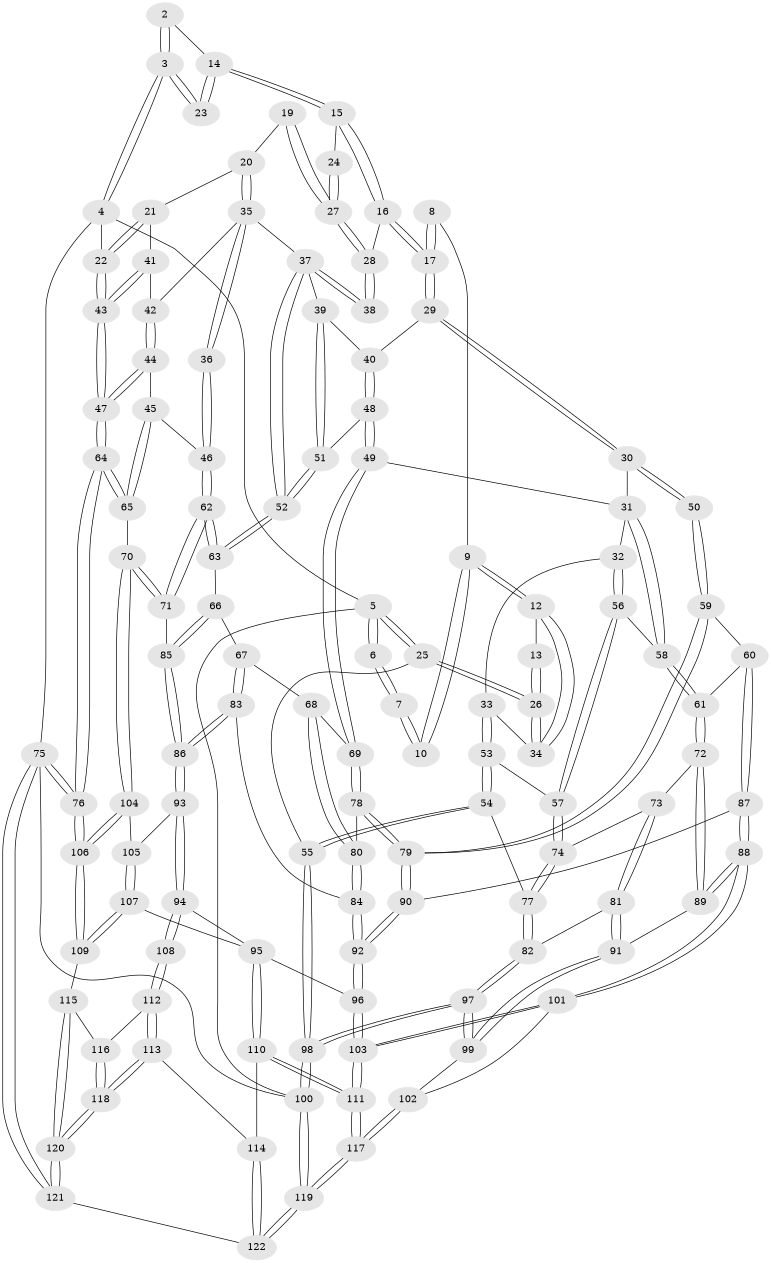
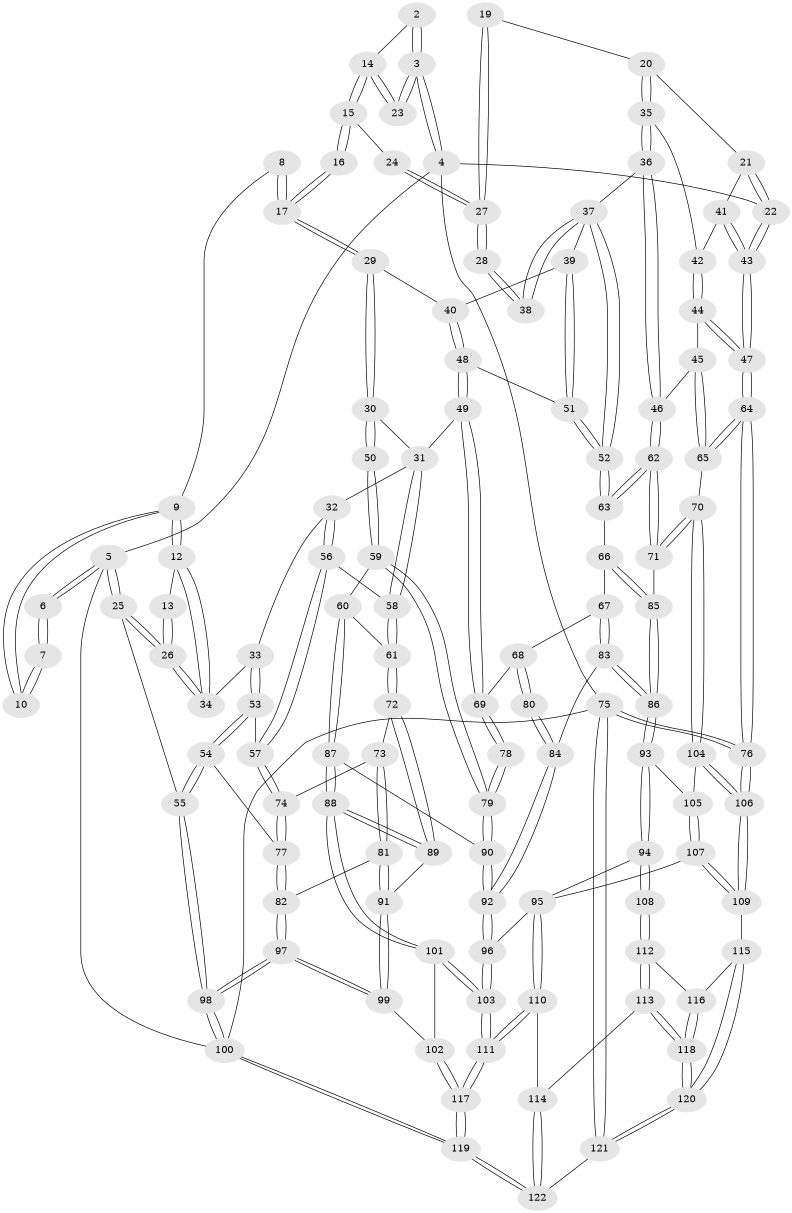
edge "35" -- "37": now "36" -- "37"
edge "16" -- "28": removed
edge "78" -- "80": removed
